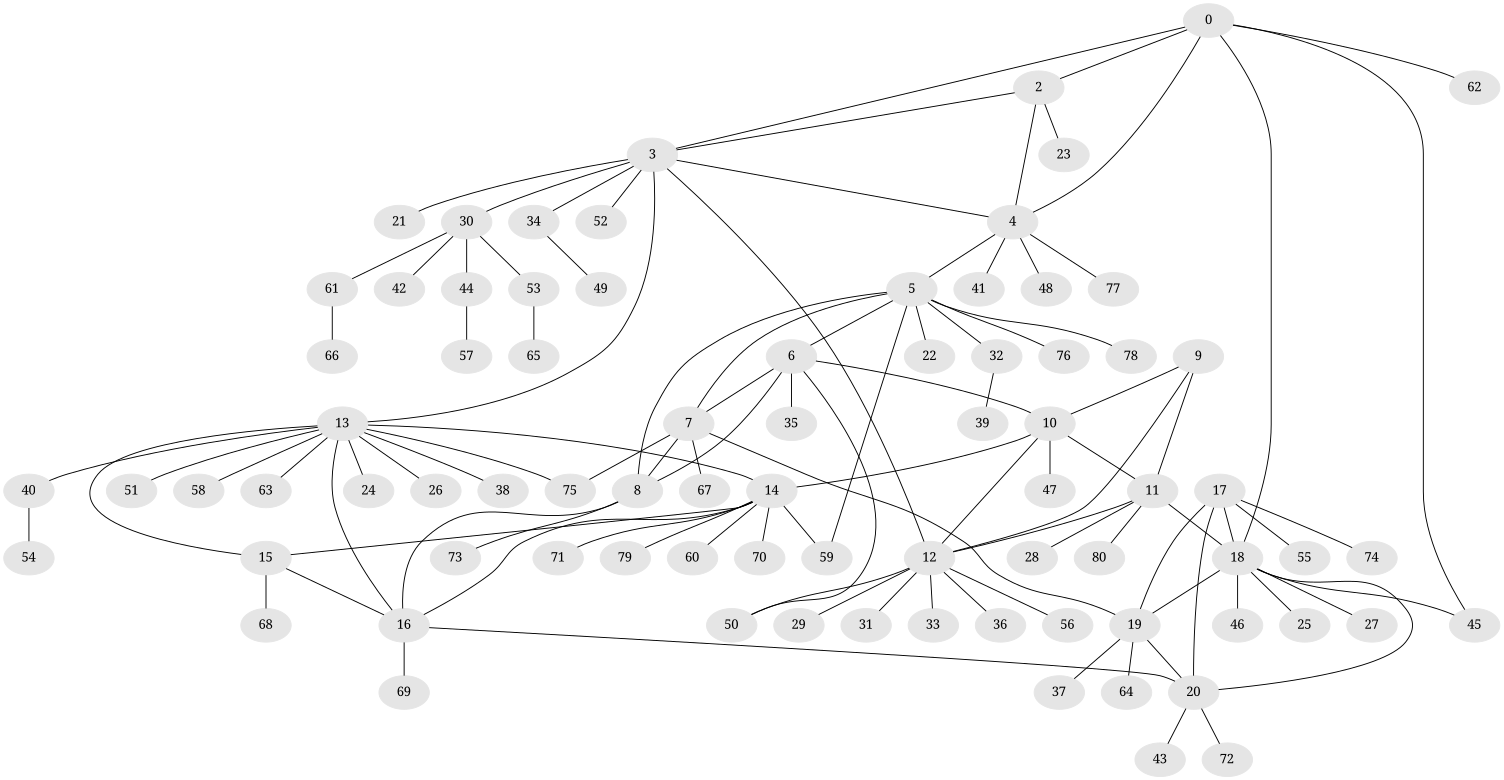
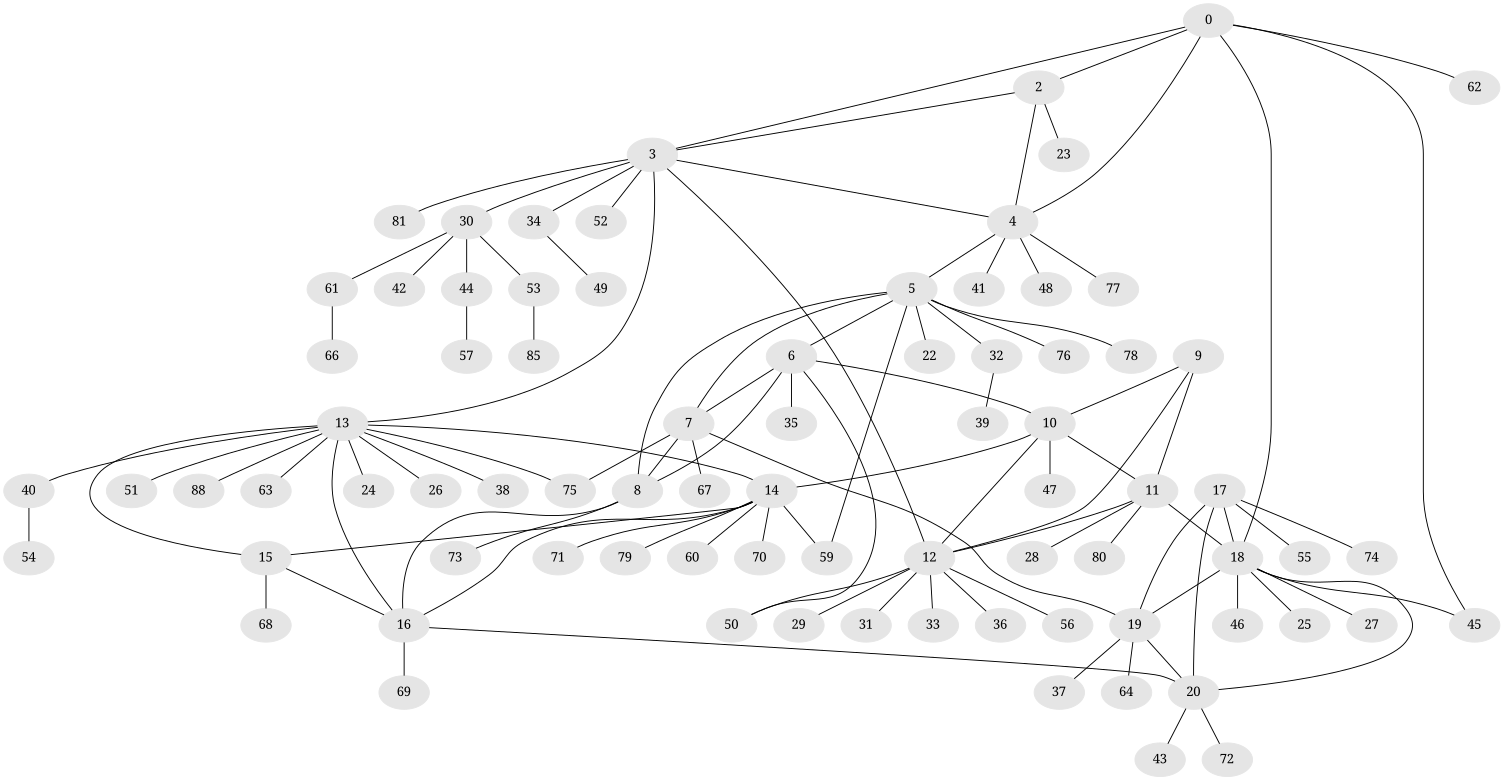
node "21": label "21" -> "81"
node "65": label "65" -> "85"
node "58": label "58" -> "88"
